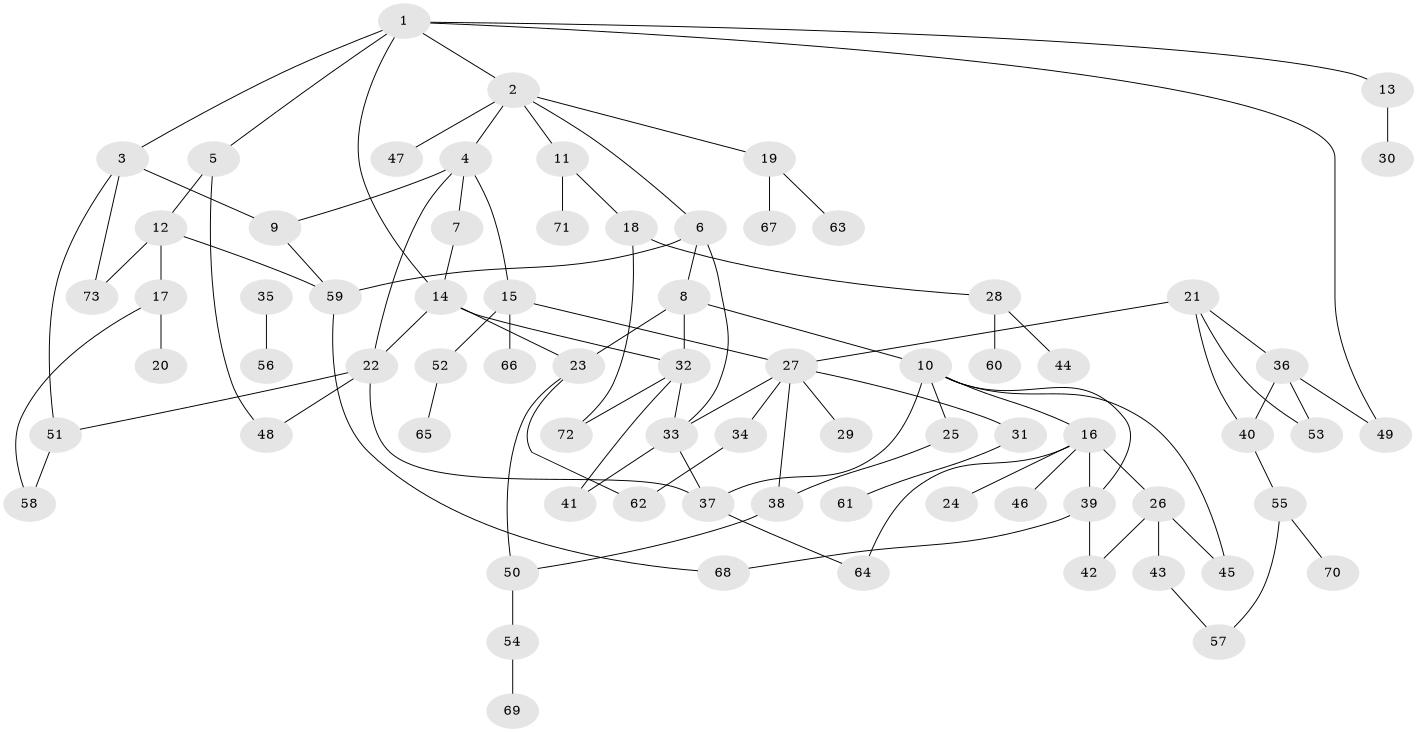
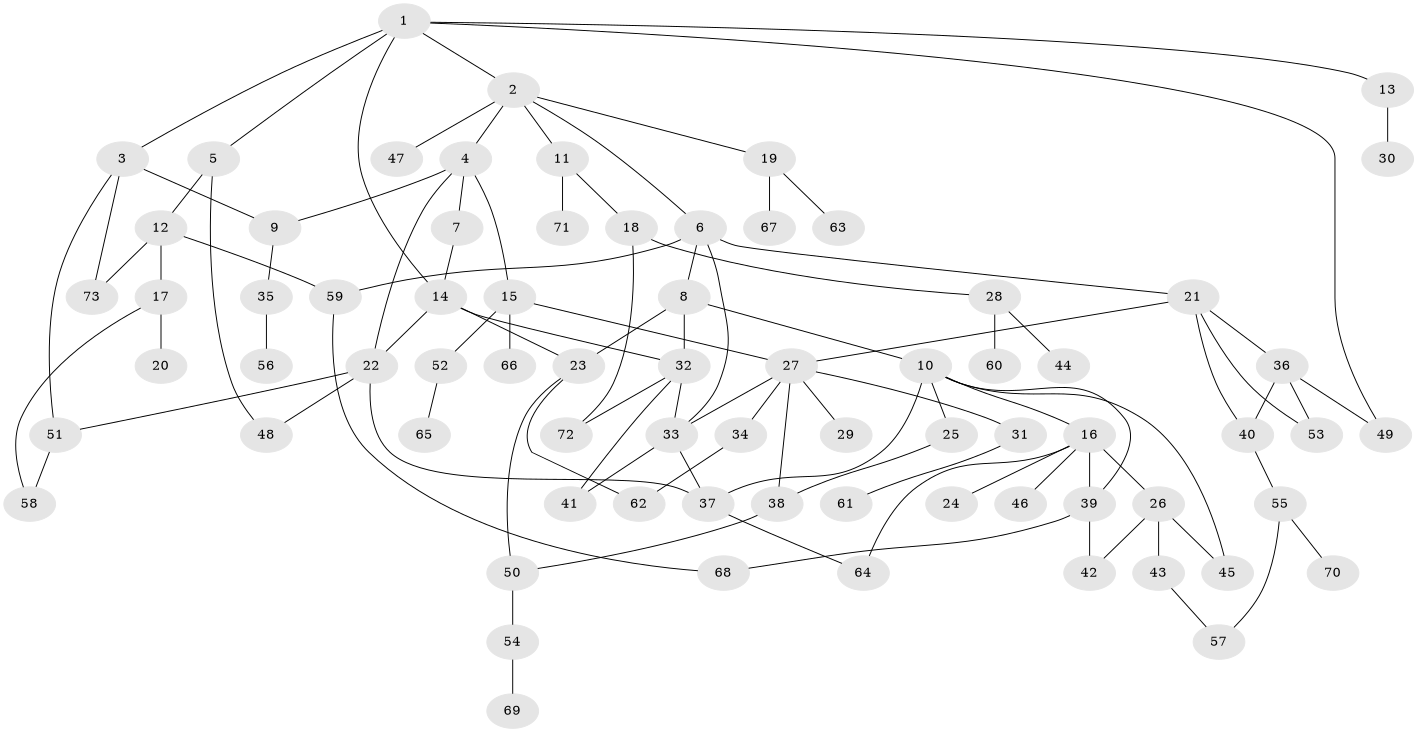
edge "9" -- "59": now "9" -- "35"
edge "6" -- "21": added
